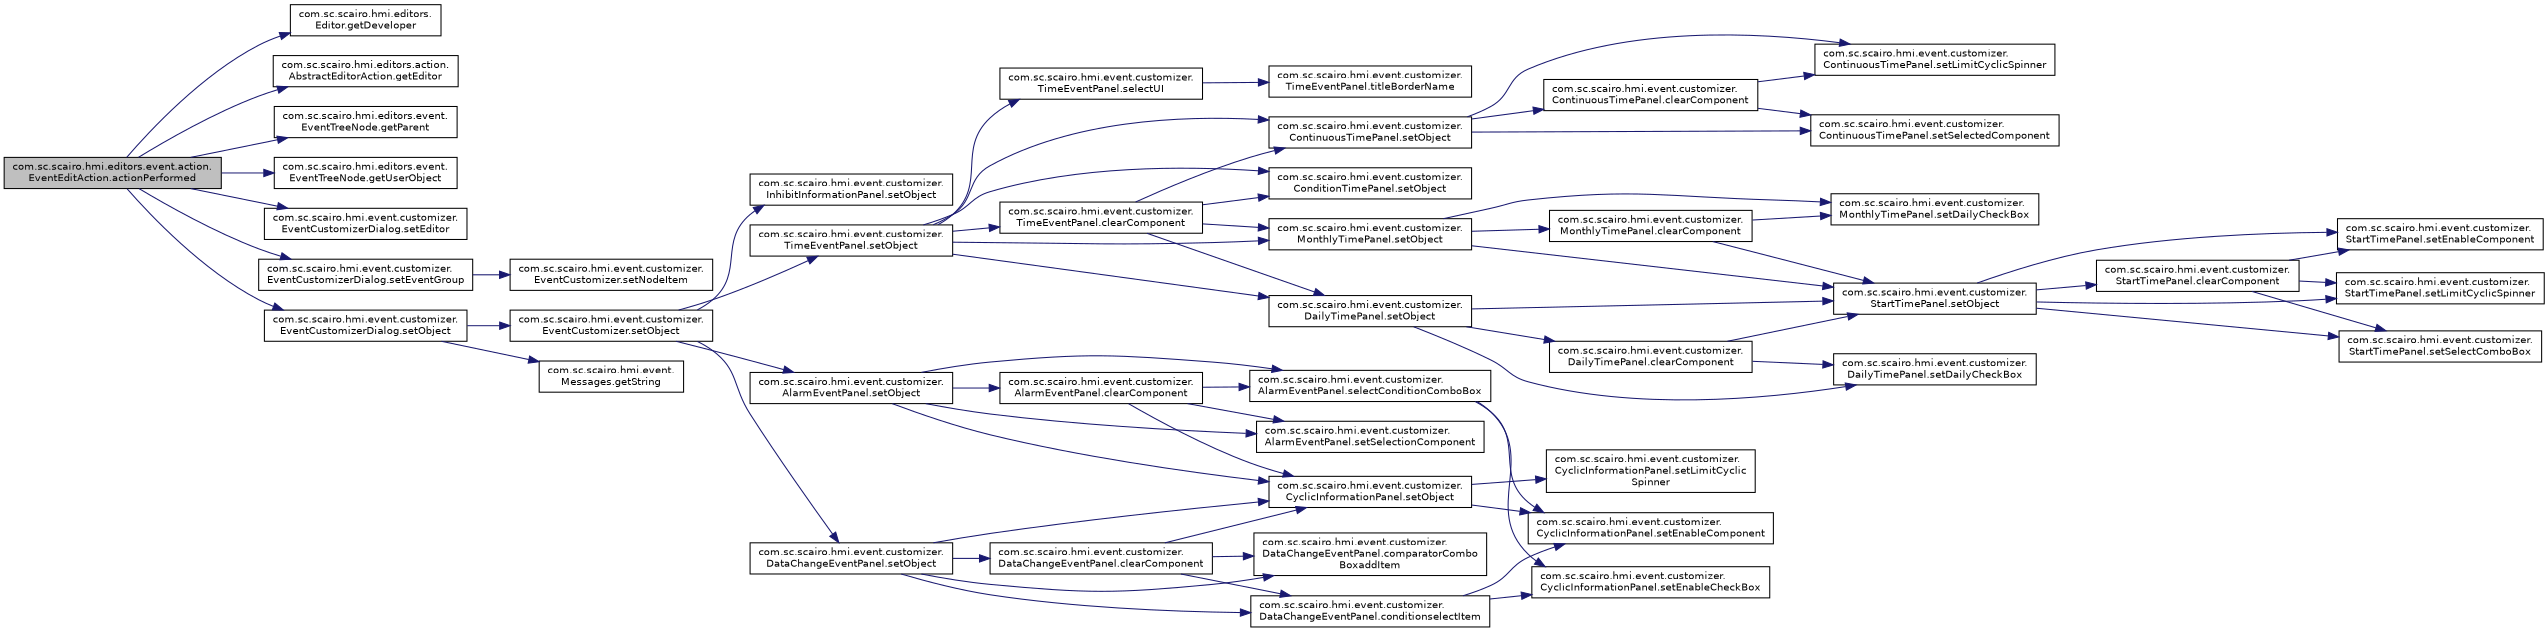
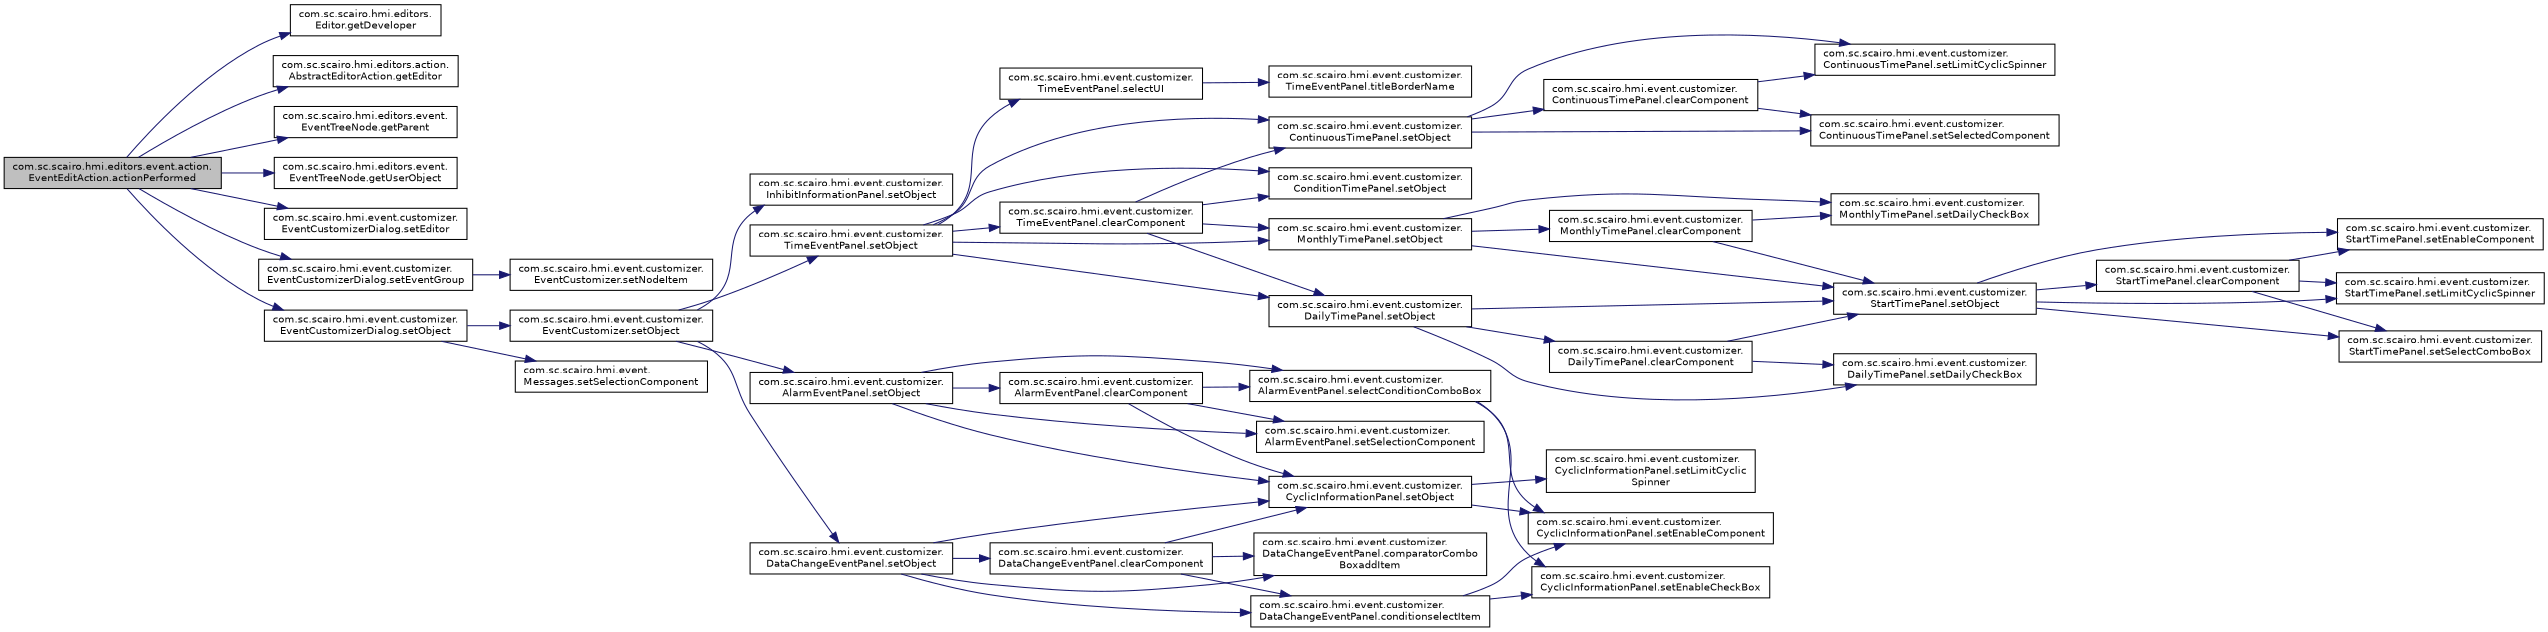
node "com.sc.scairo.hmi.event. Messages.getString": label "com.sc.scairo.hmi.event. Messages.getString" -> "com.sc.scairo.hmi.event. Messages.setSelectionComponent"
